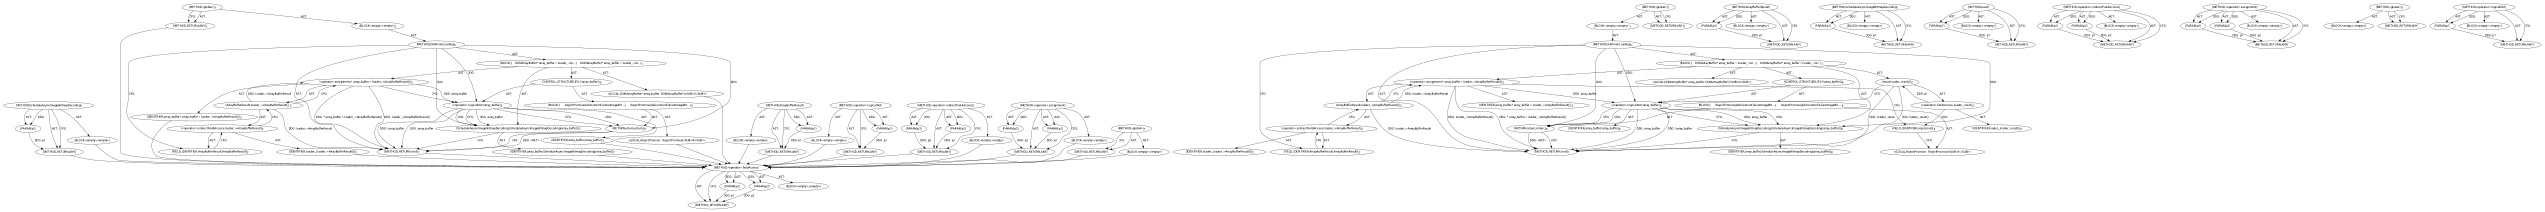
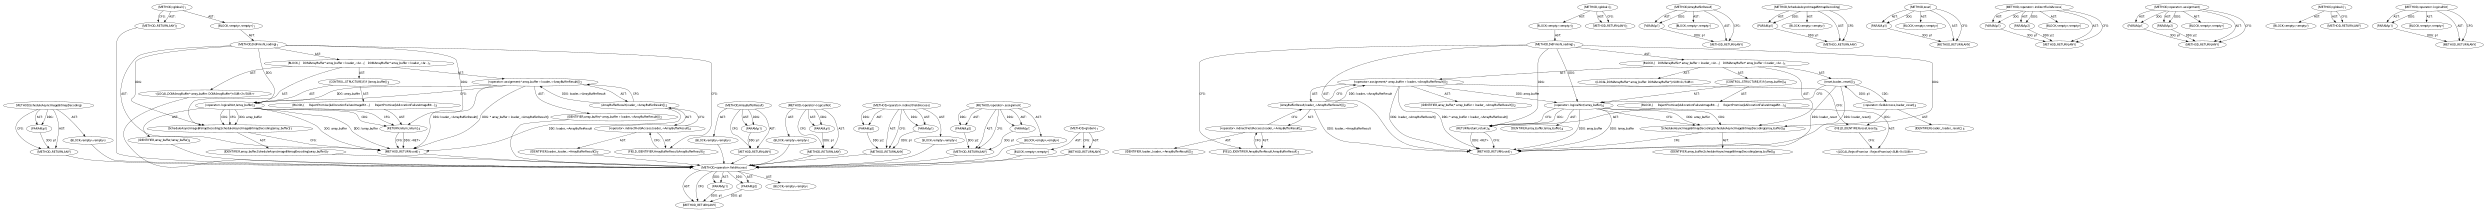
edge "(reset,loader_.reset())" -> "(<operator>.fieldAccess,loader_.reset)": label "AST: " -> "CDG: "
node "<(LOCAL,RejectPromise : RejectPromise)<SUB>4</SUB>>": removed
